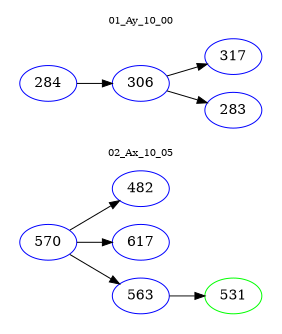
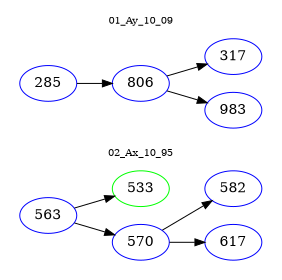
cluster "01_Ay_10_00": label "01_Ay_10_00" -> "01_Ay_10_09"
node "284": label "284" -> "285"
node "306": label "306" -> "806"
node "283": label "283" -> "983"
cluster "02_Ax_10_05": label "02_Ax_10_05" -> "02_Ax_10_95"
node "482": label "482" -> "582"
edge "570" -> "563": reversed
node "531": label "531" -> "533"
